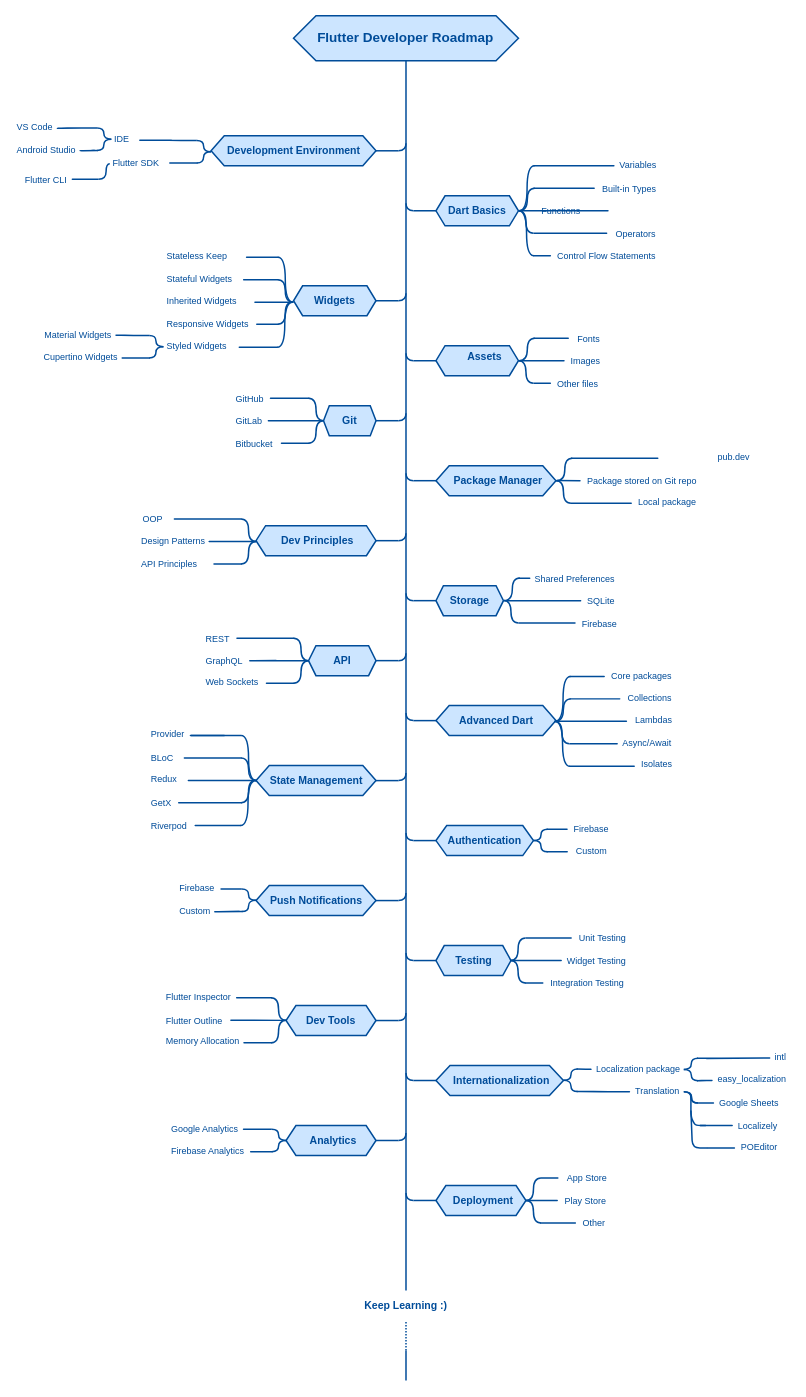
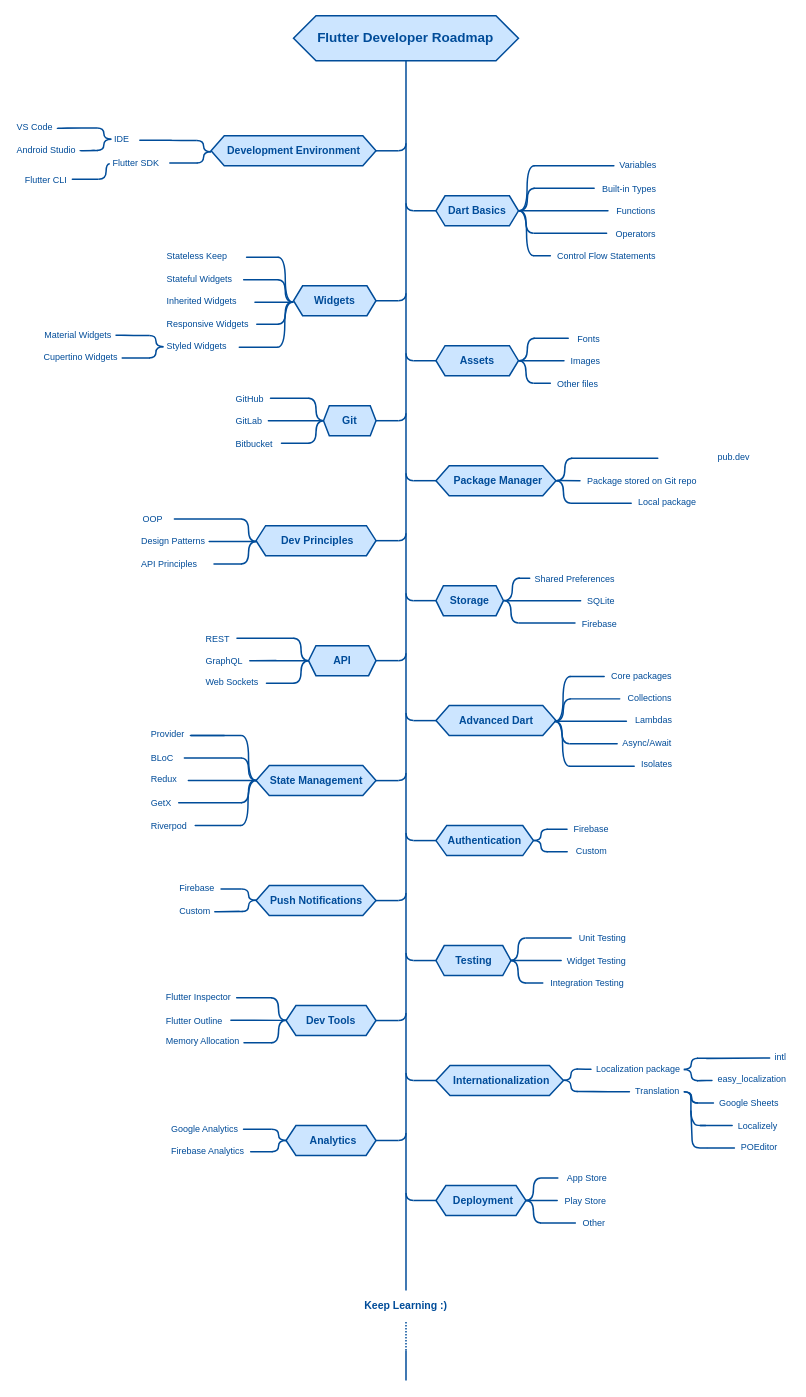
node "Functions": moved (563, 210) -> (638, 210)
node "Assets": moved (485, 357) -> (477, 360)
